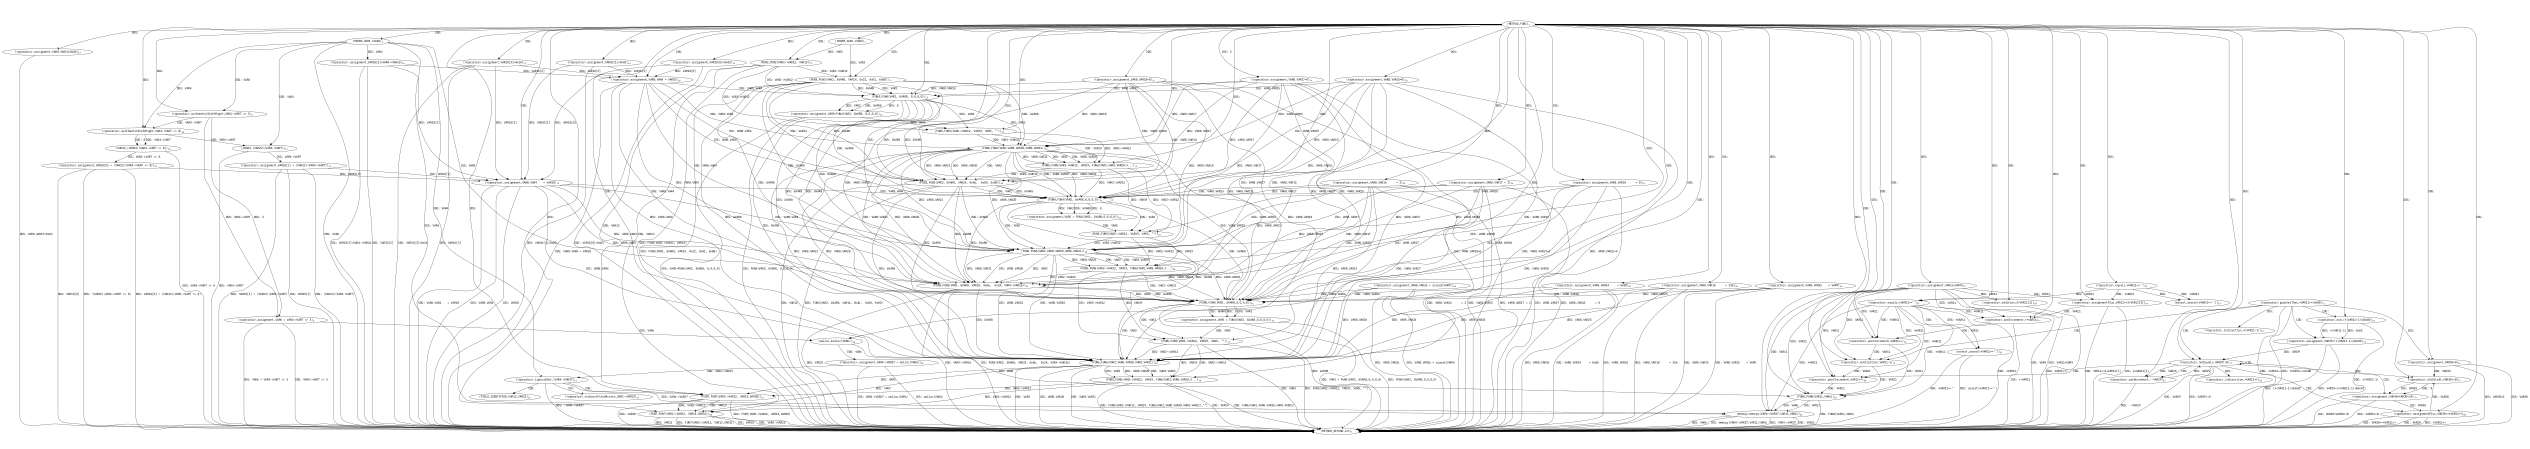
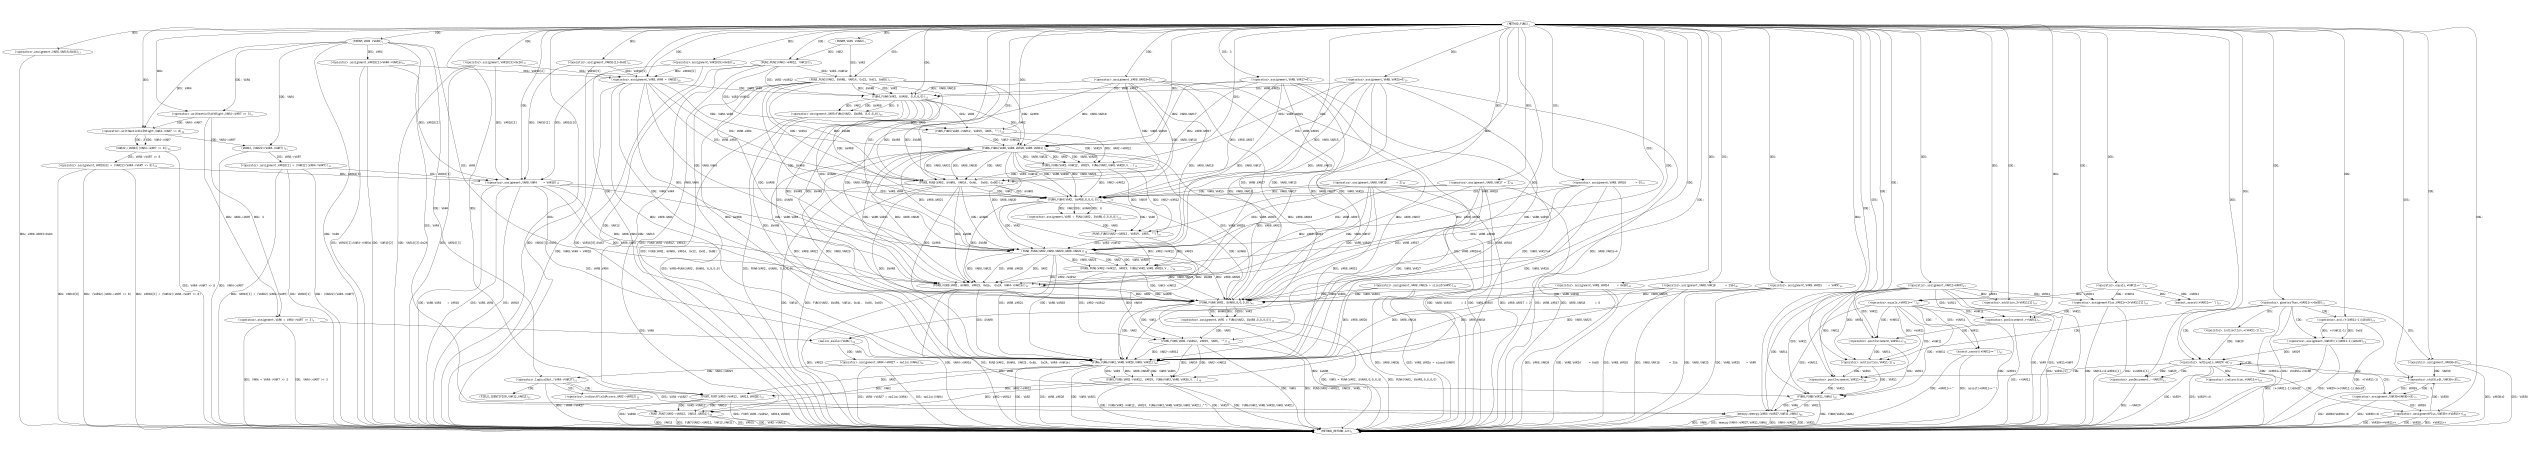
edge "(METHOD,FUN1)" -> "(<operator>.greaterThan,*VAR11++>0x80)": added, label "DDG:"
edge "(<operator>.preDecrement,--VAR29)" -> "(<operator>.notEquals,VAR29!=0)": now "(<operator>.indirection,*(VAR11-1))" -> "(<operator>.notEquals,VAR29!=0)"
